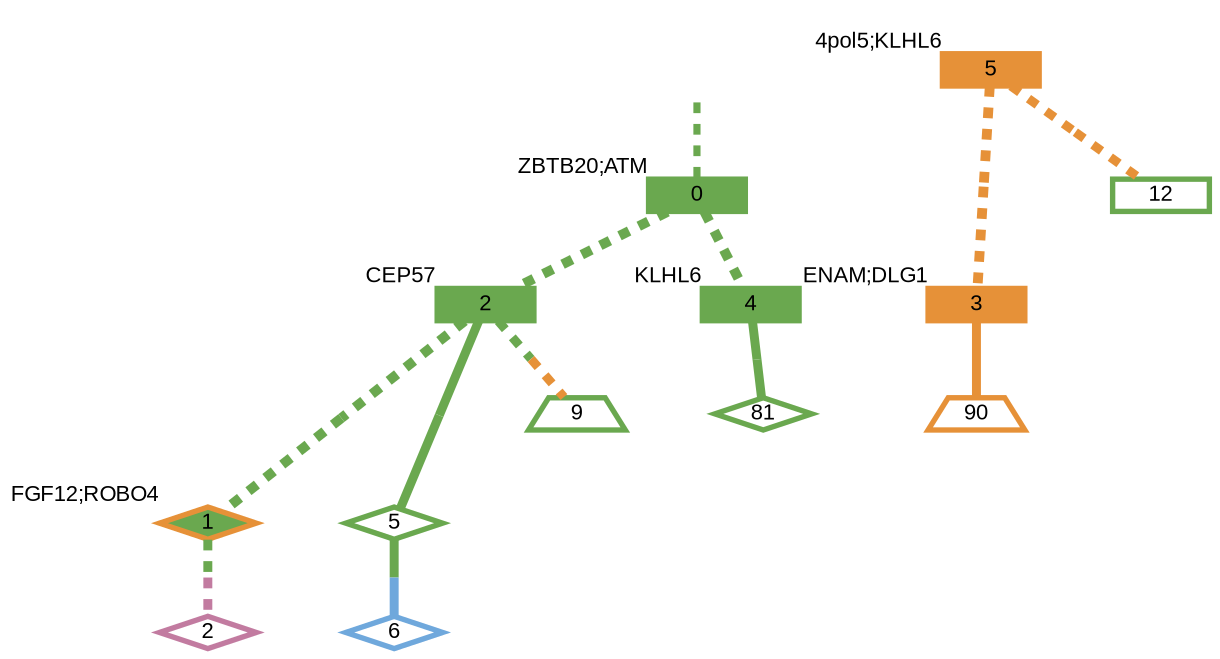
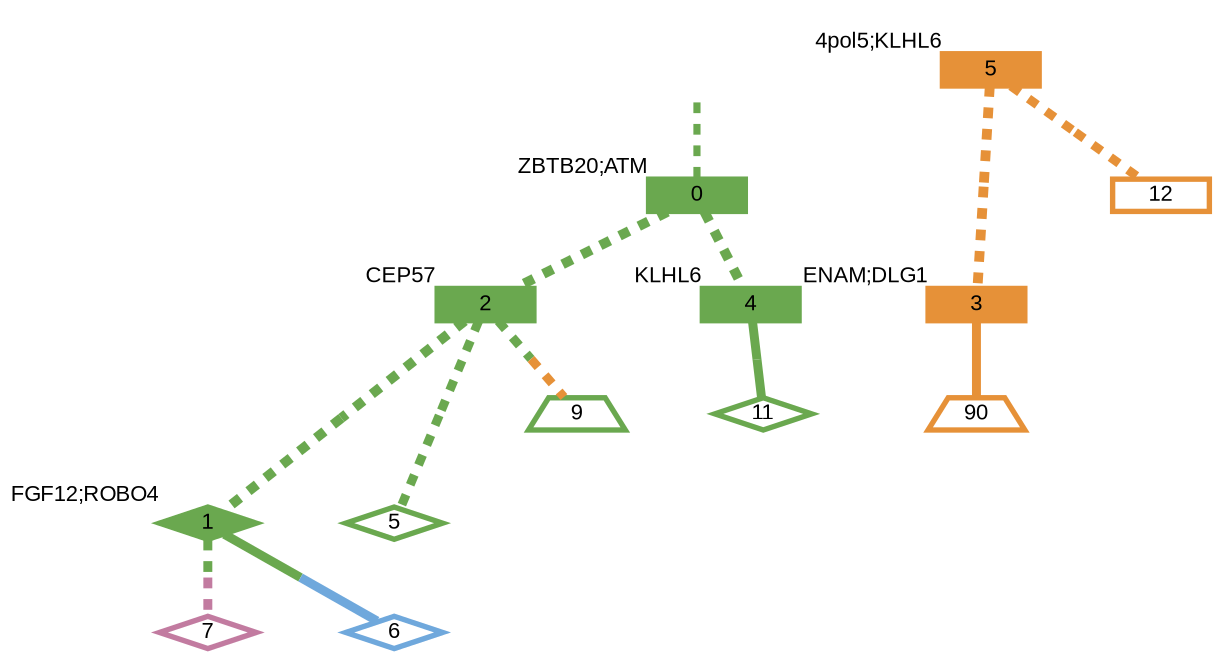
node "12": color #6aa84fff -> #e69138ff
node "81": label "81" -> "11"
edge "2 CEP57" -> "5": style bold -> dashed
node "1 FGF12;ROBO4": color #e69138ff -> #6aa84fff
edge "5" -> "6": now "1 FGF12;ROBO4" -> "6"
node "2": label "2" -> "7"
